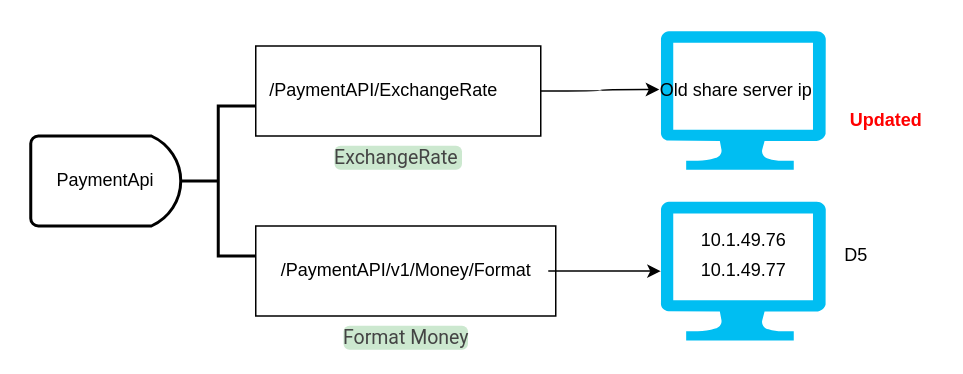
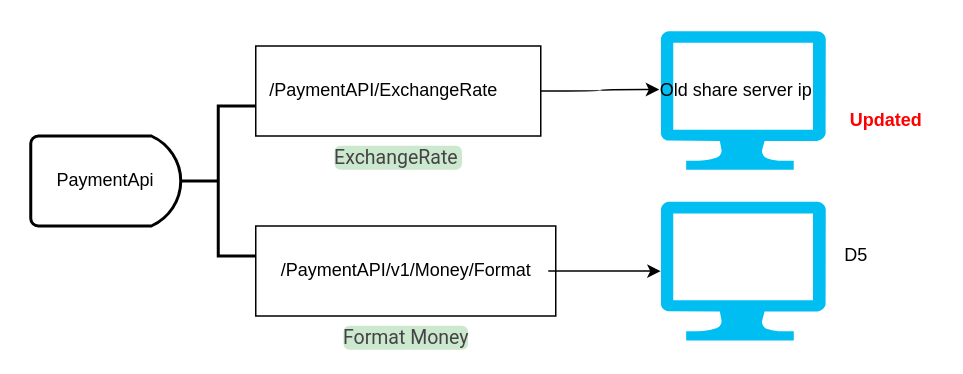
node "10.1.49.76": removed
node "10.1.49.77": removed
